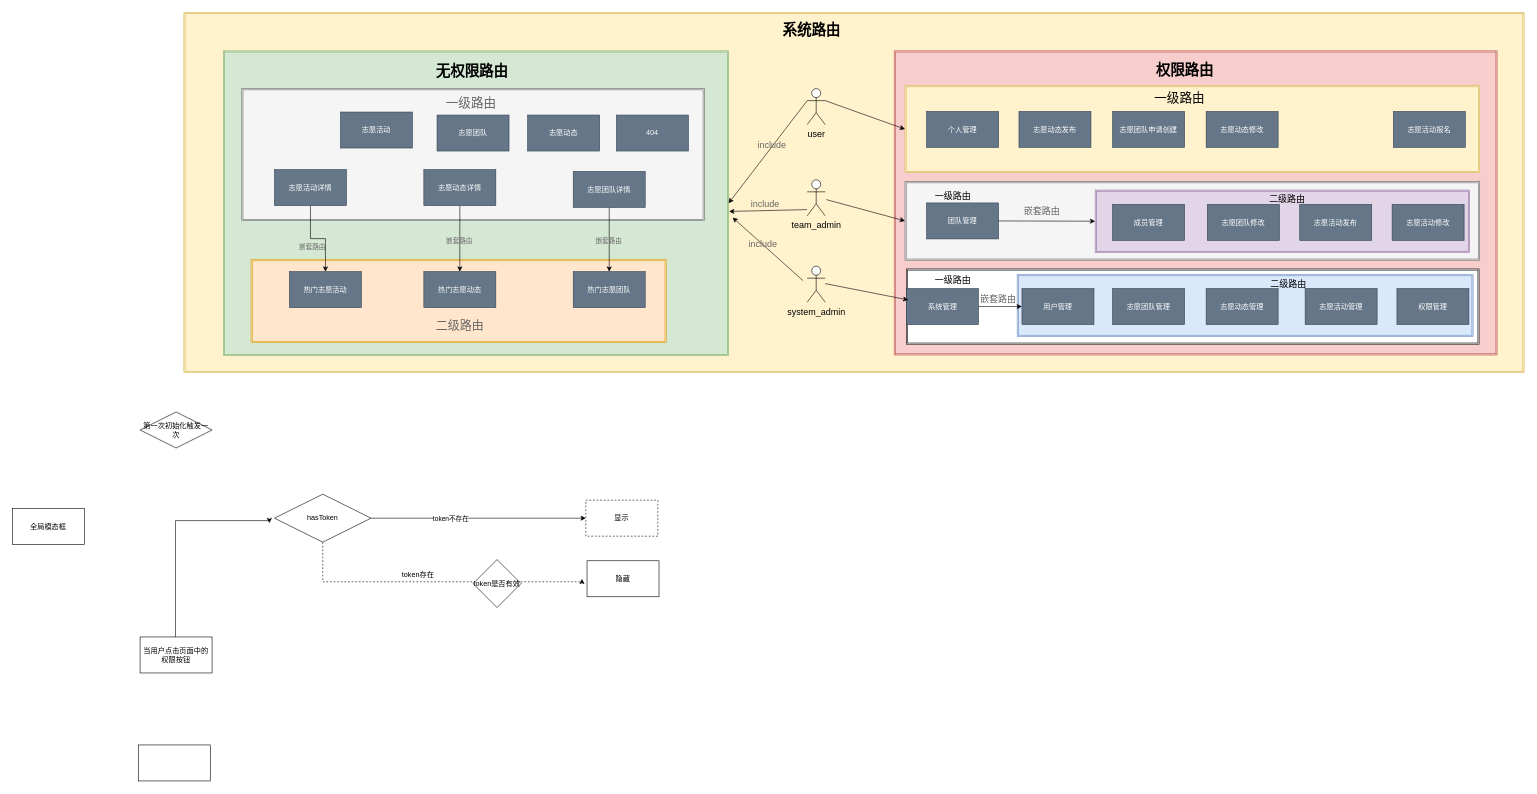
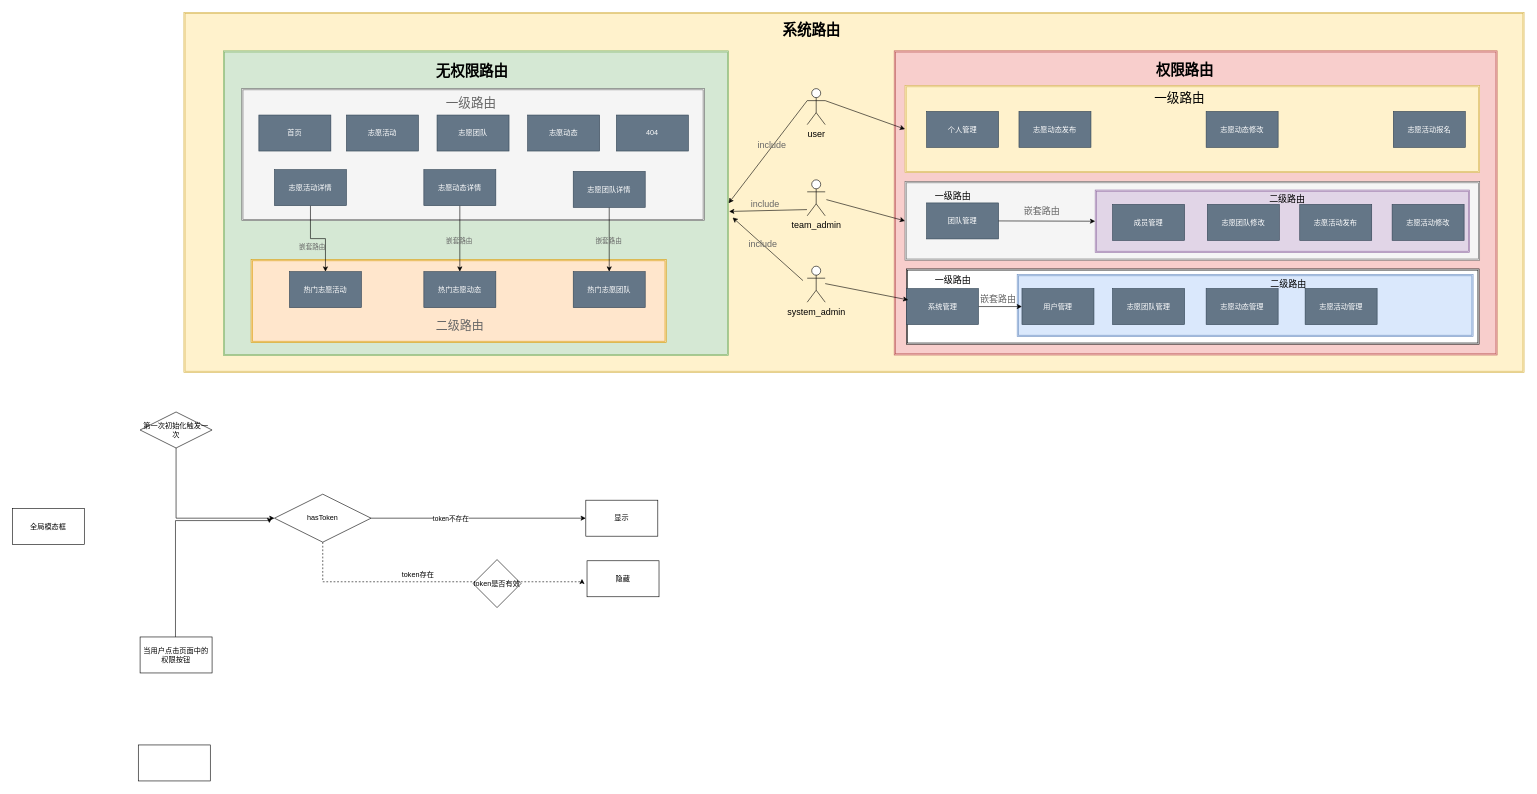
node "志愿团队申请创建": removed
node "志愿活动": moved (377, 130) -> (383, 133)
node "首页": added
node "权限管理": removed
edge "第一次初始化触发一次" -> "hasToken": added
node "显示": style dashed -> solid
